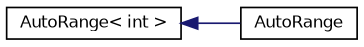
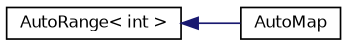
node "AutoRange": label "AutoRange" -> "AutoMap"
